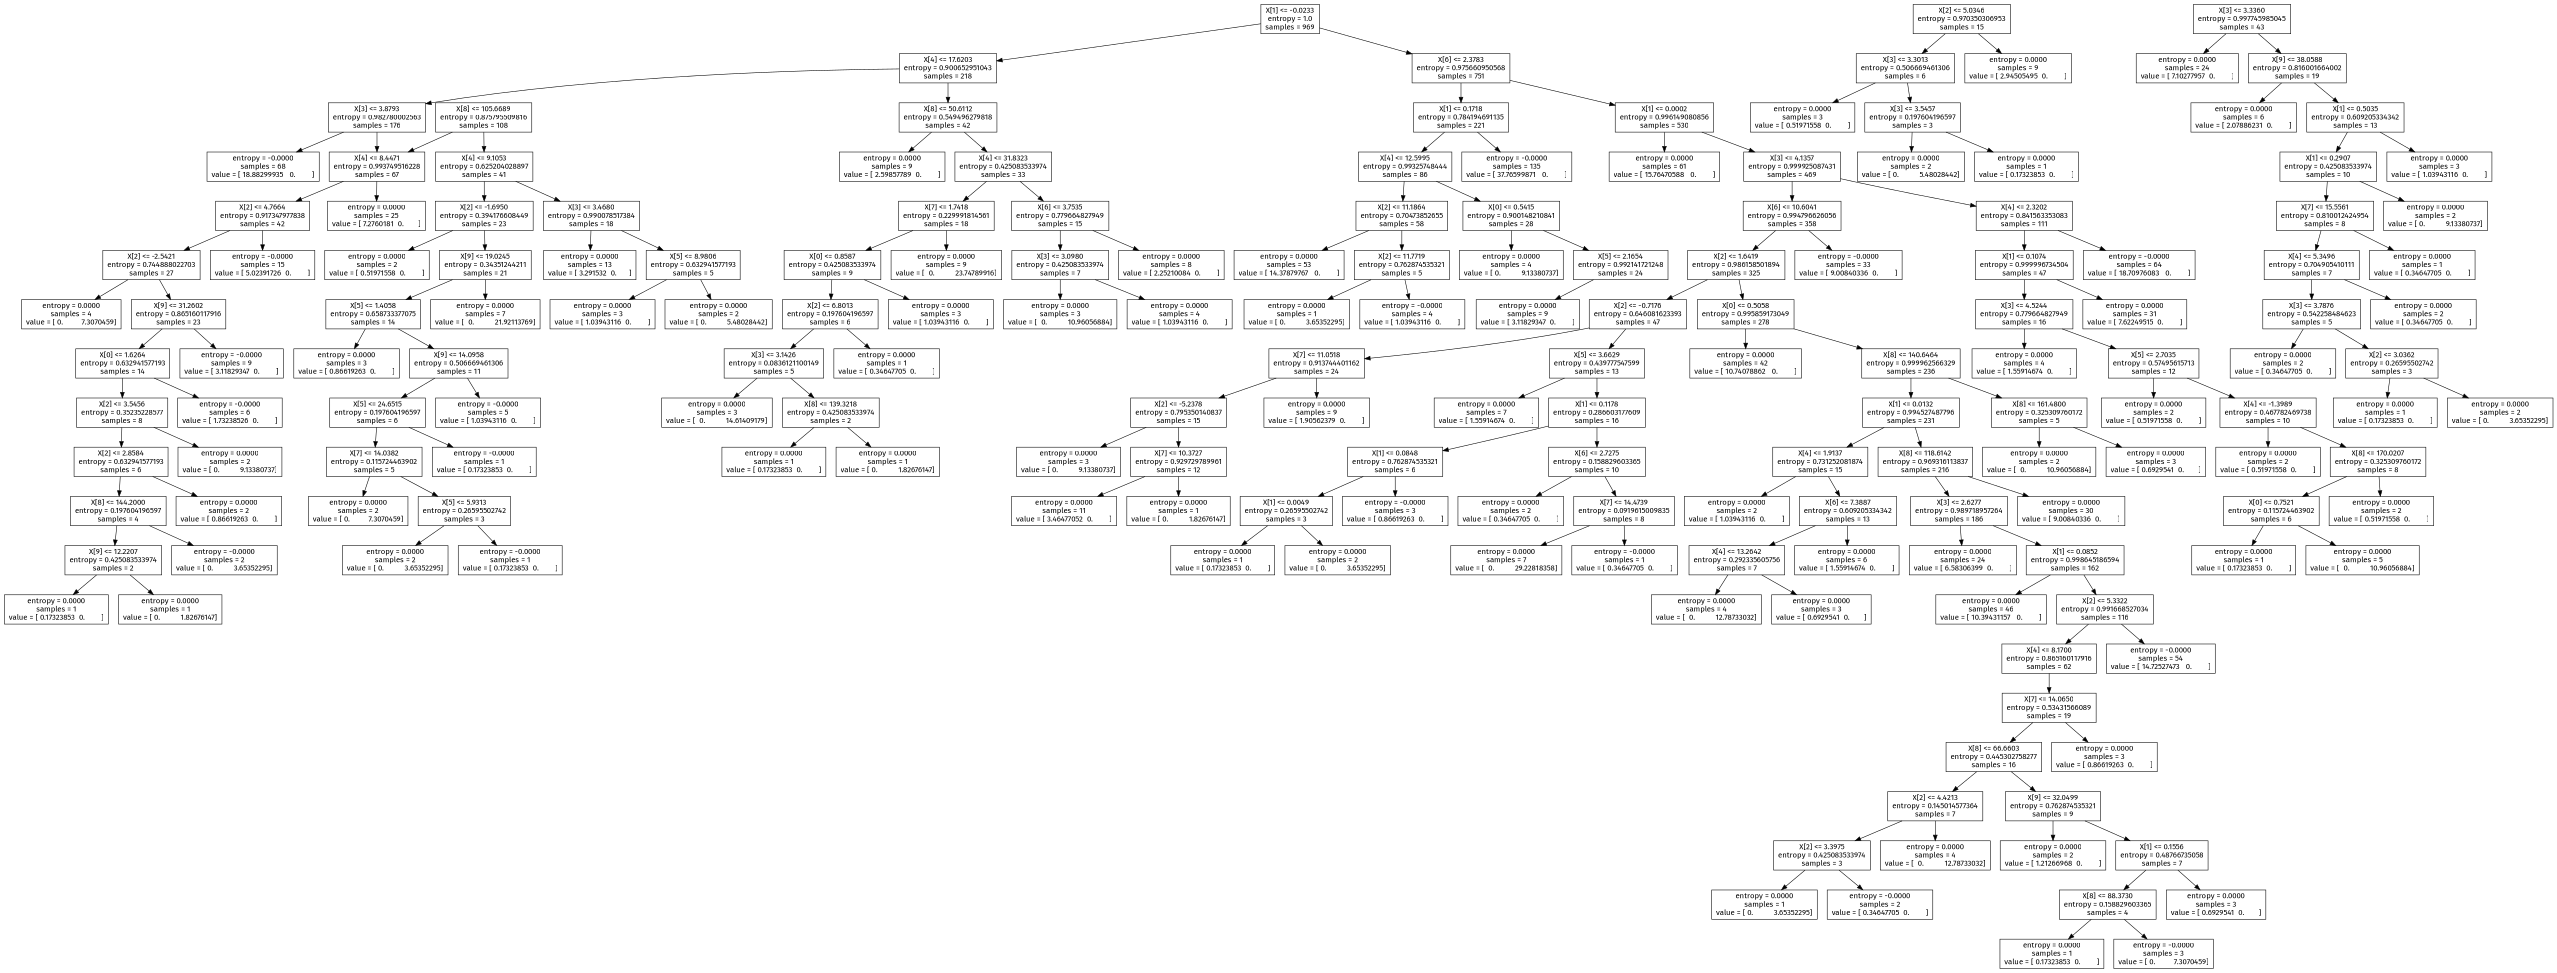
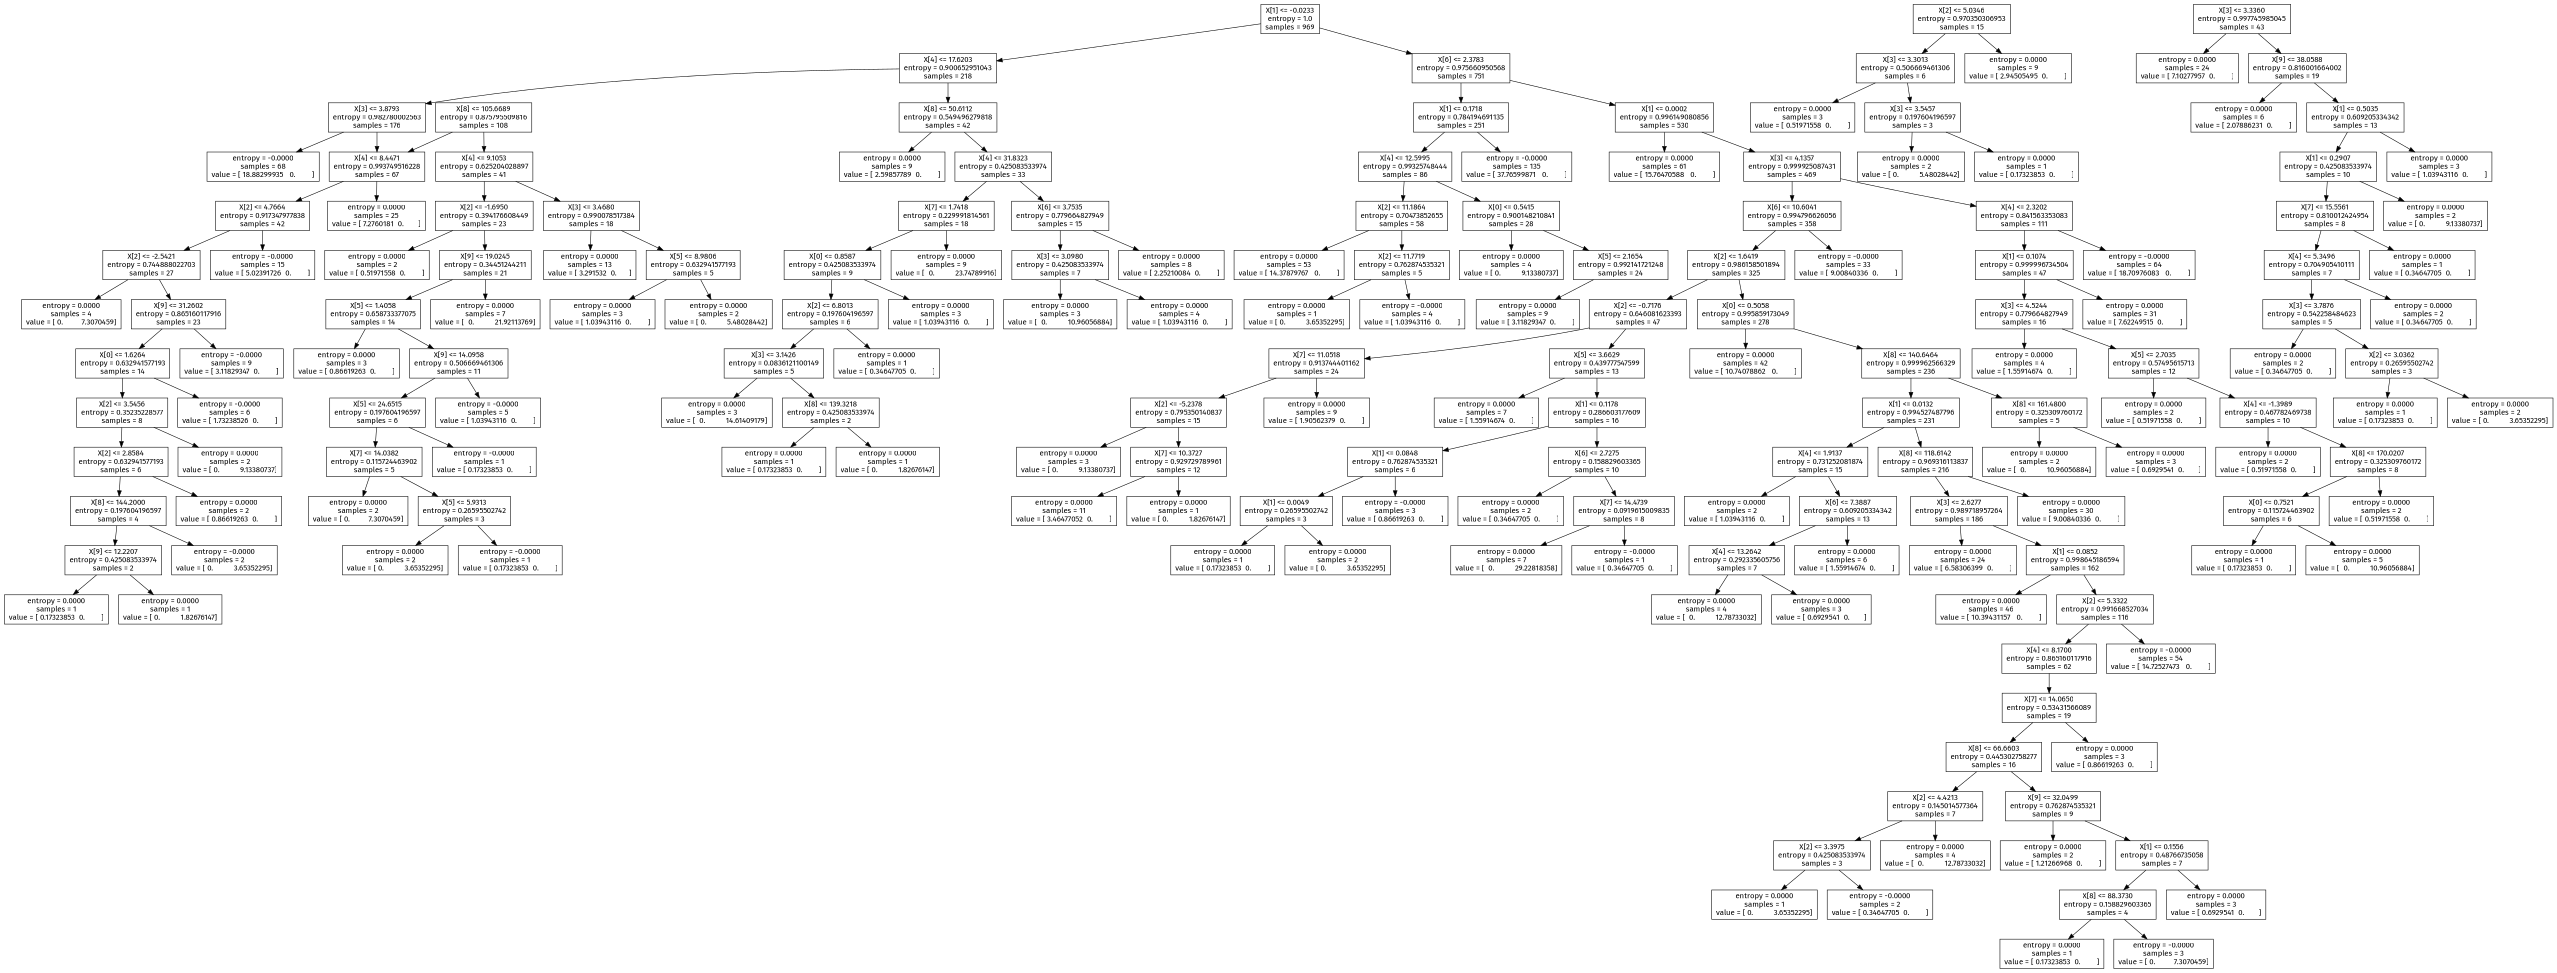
node "X[1] <= 0.1718 entropy = 0.784194691135 samples = 221": label "X[1] <= 0.1718 entropy = 0.784194691135 samples = 221" -> "X[1] <= 0.1718 entropy = 0.784194691135 samples = 251"
node "X[9] <= 19.0245 entropy = 0.34351244211 samples = 21": label "X[9] <= 19.0245 entropy = 0.34351244211 samples = 21" -> "X[9] <= 19.0245 entropy = 0.34451244211 samples = 21"
